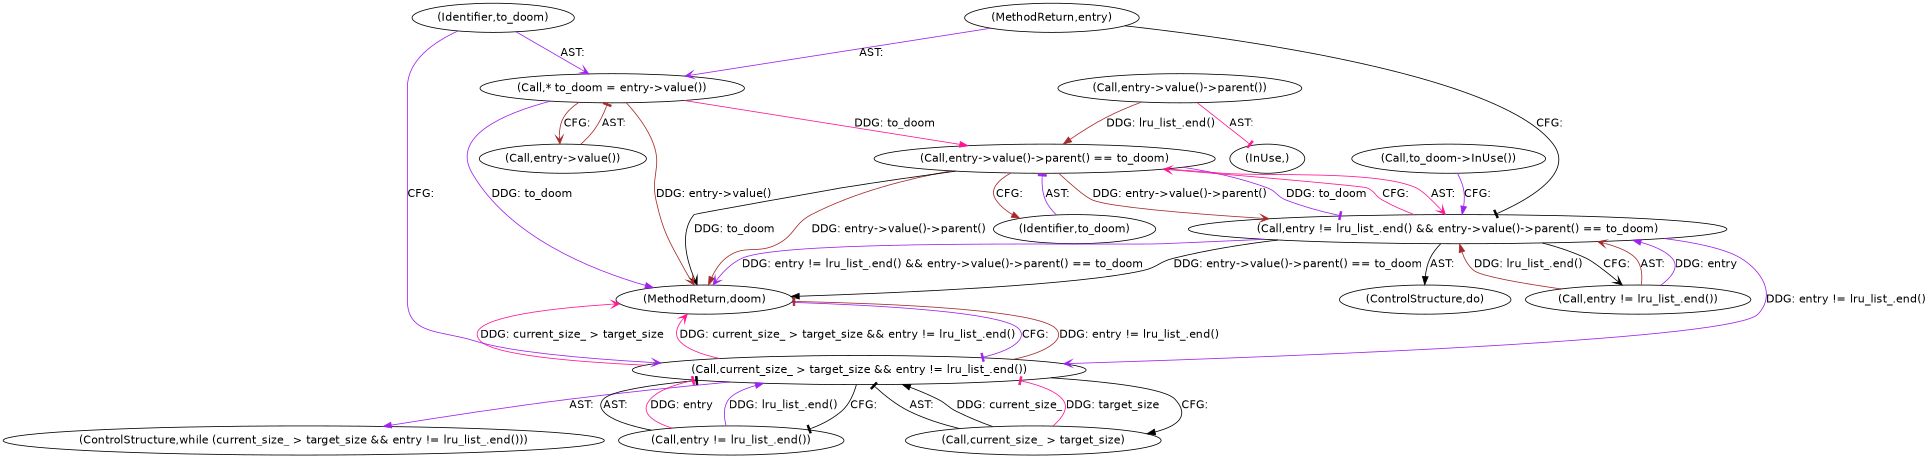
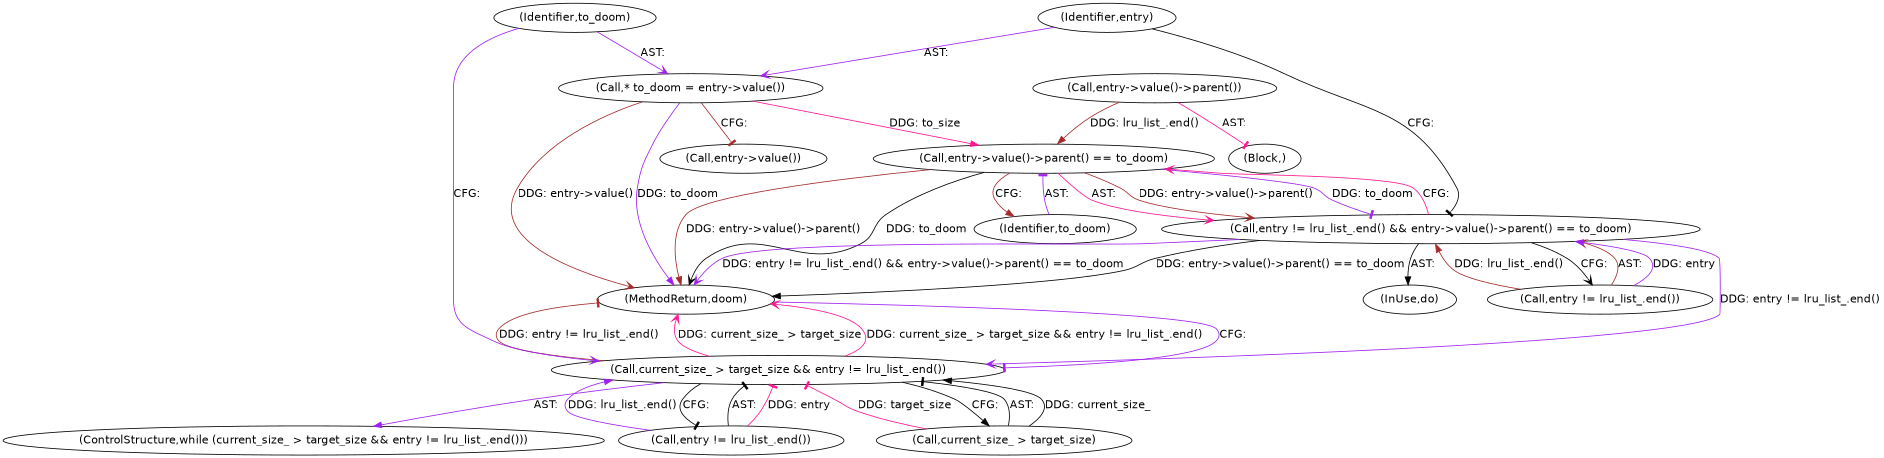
node "(MethodReturn,entry)": label "(MethodReturn,entry)" -> "(Identifier,entry)"
edge "(Call,* to_doom = entry->value())" -> "(Call,entry->value())": arrowhead vee -> tee
edge "(Call,* to_doom = entry->value())" -> "(Call,entry->value()->parent() == to_doom)": label "DDG: to_doom" -> "DDG: to_size"
edge "(Call,entry->value())" -> "(Call,* to_doom = entry->value())": removed, label "AST:"
node "(InUse,)": label "(InUse,)" -> "(Block,)"
node "(Call,to_doom->InUse())": removed
node "(ControlStructure,do)": label "(ControlStructure,do)" -> "(InUse,do)"
